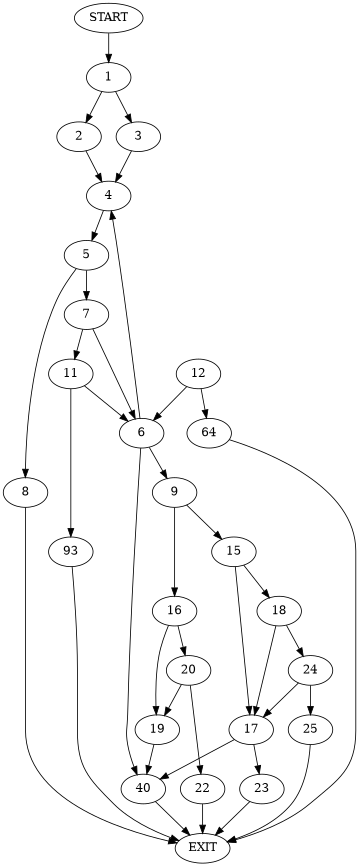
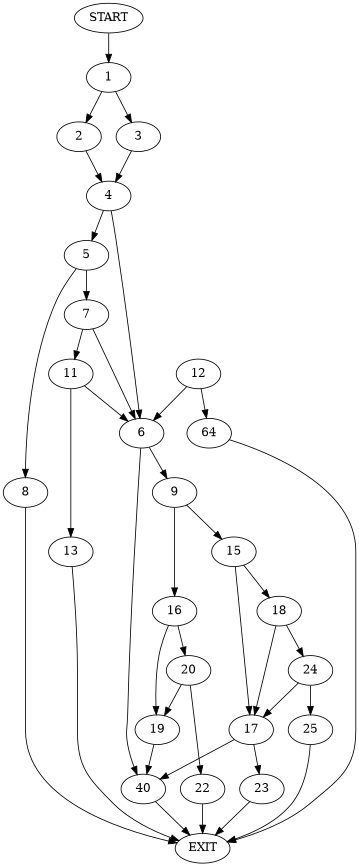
edge "6" -> "4": reversed
node "93": label "93" -> "13"
